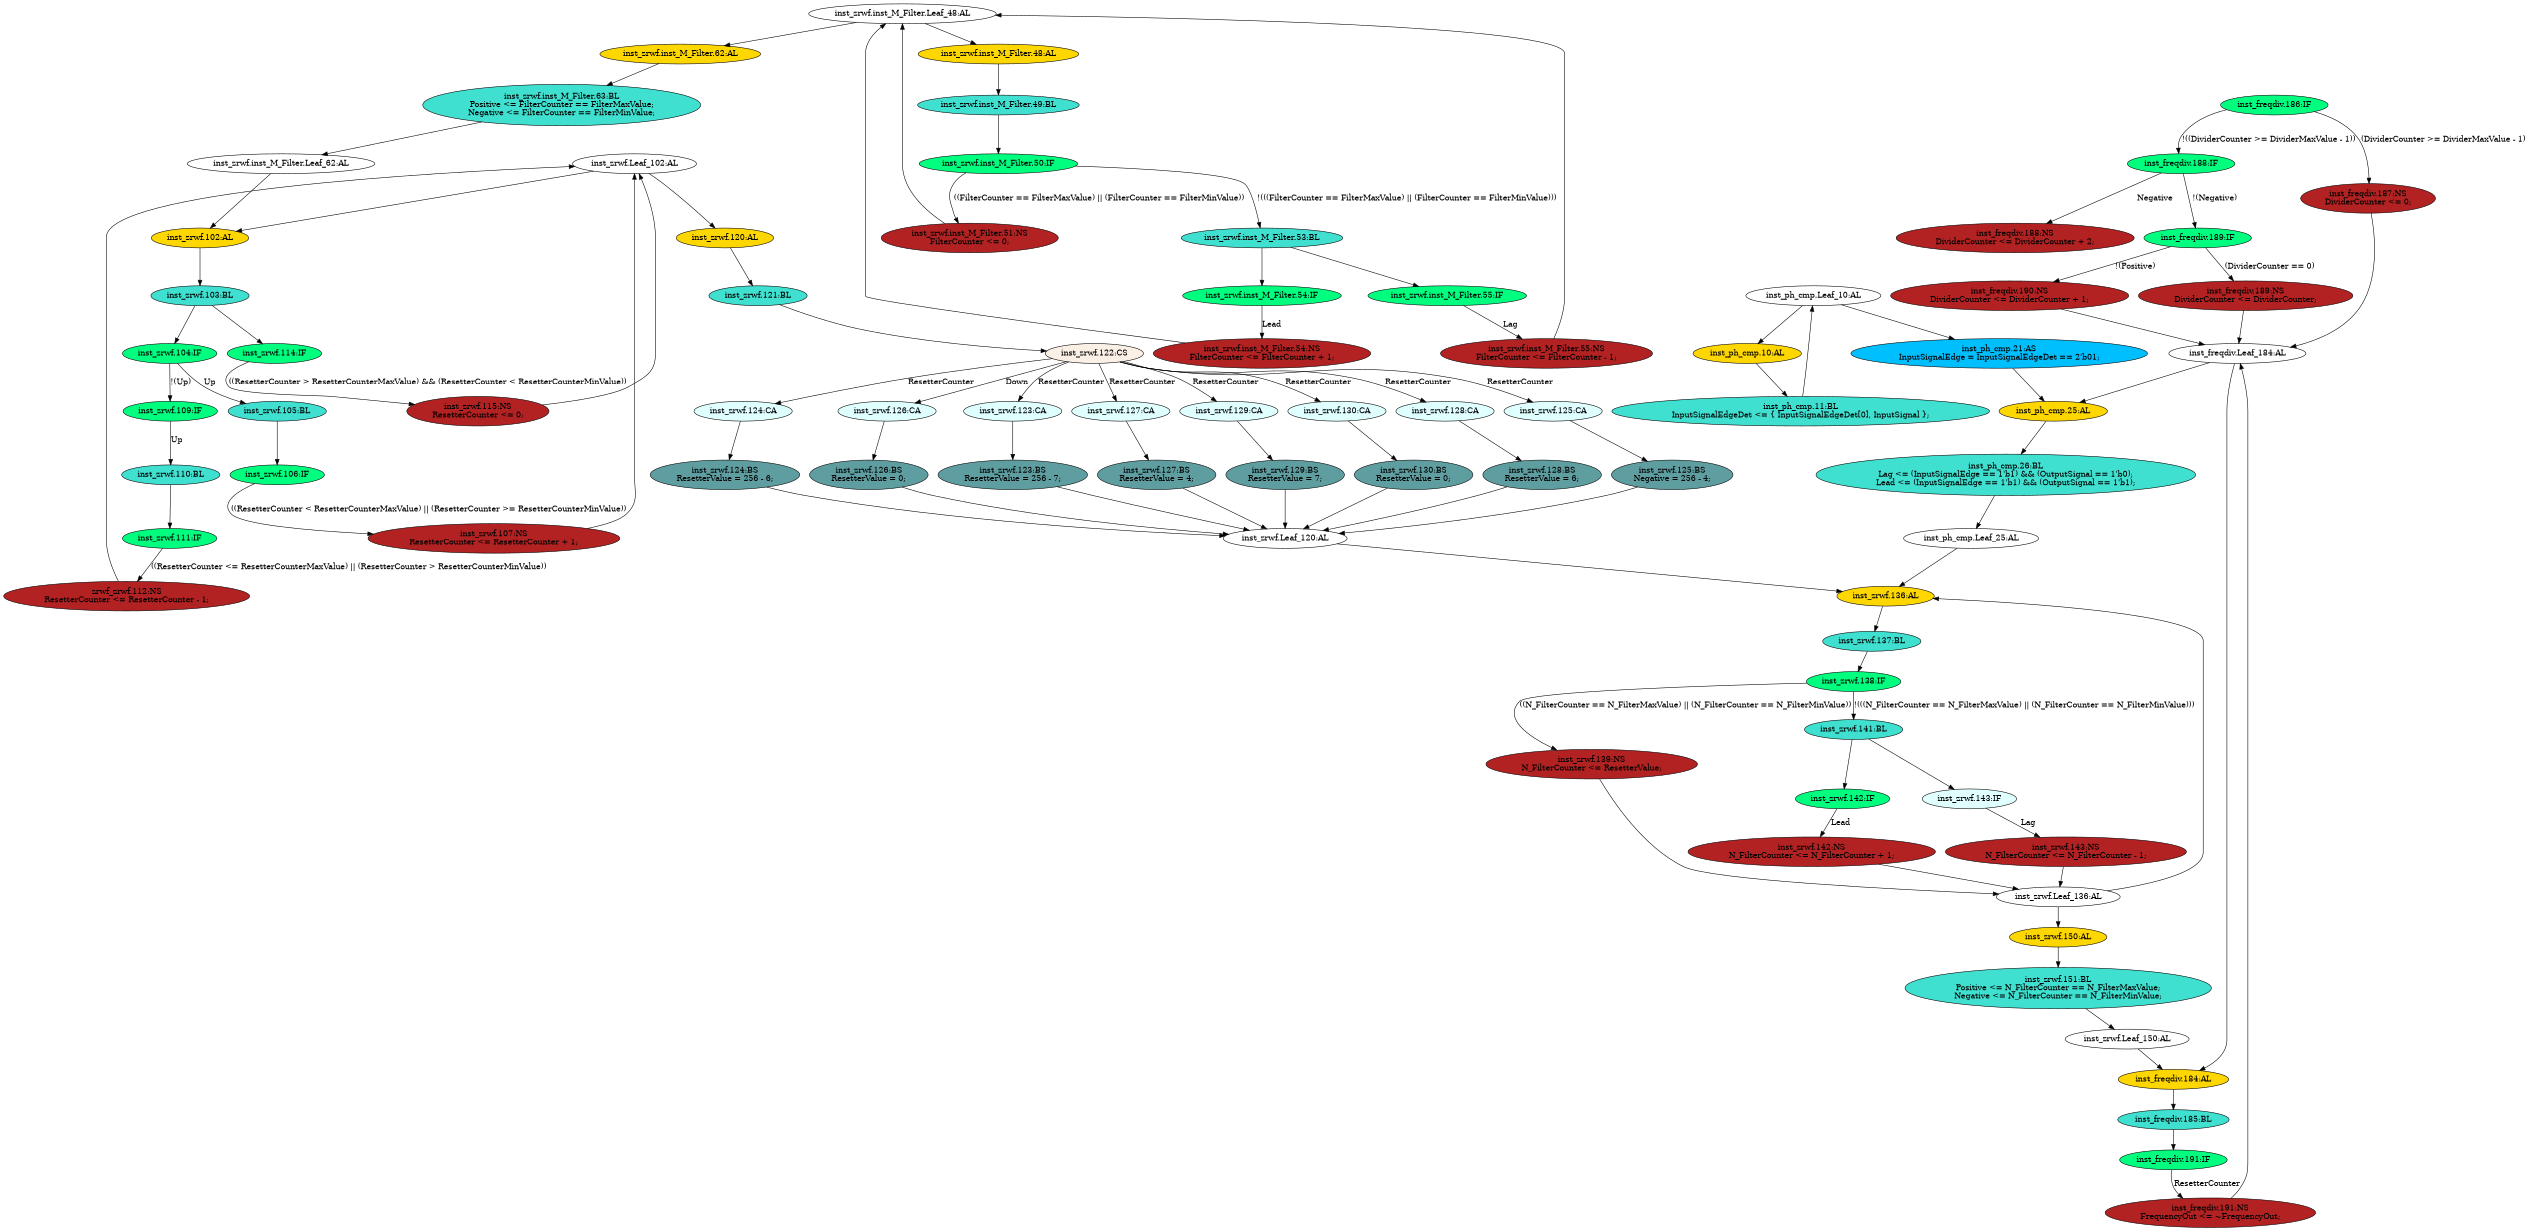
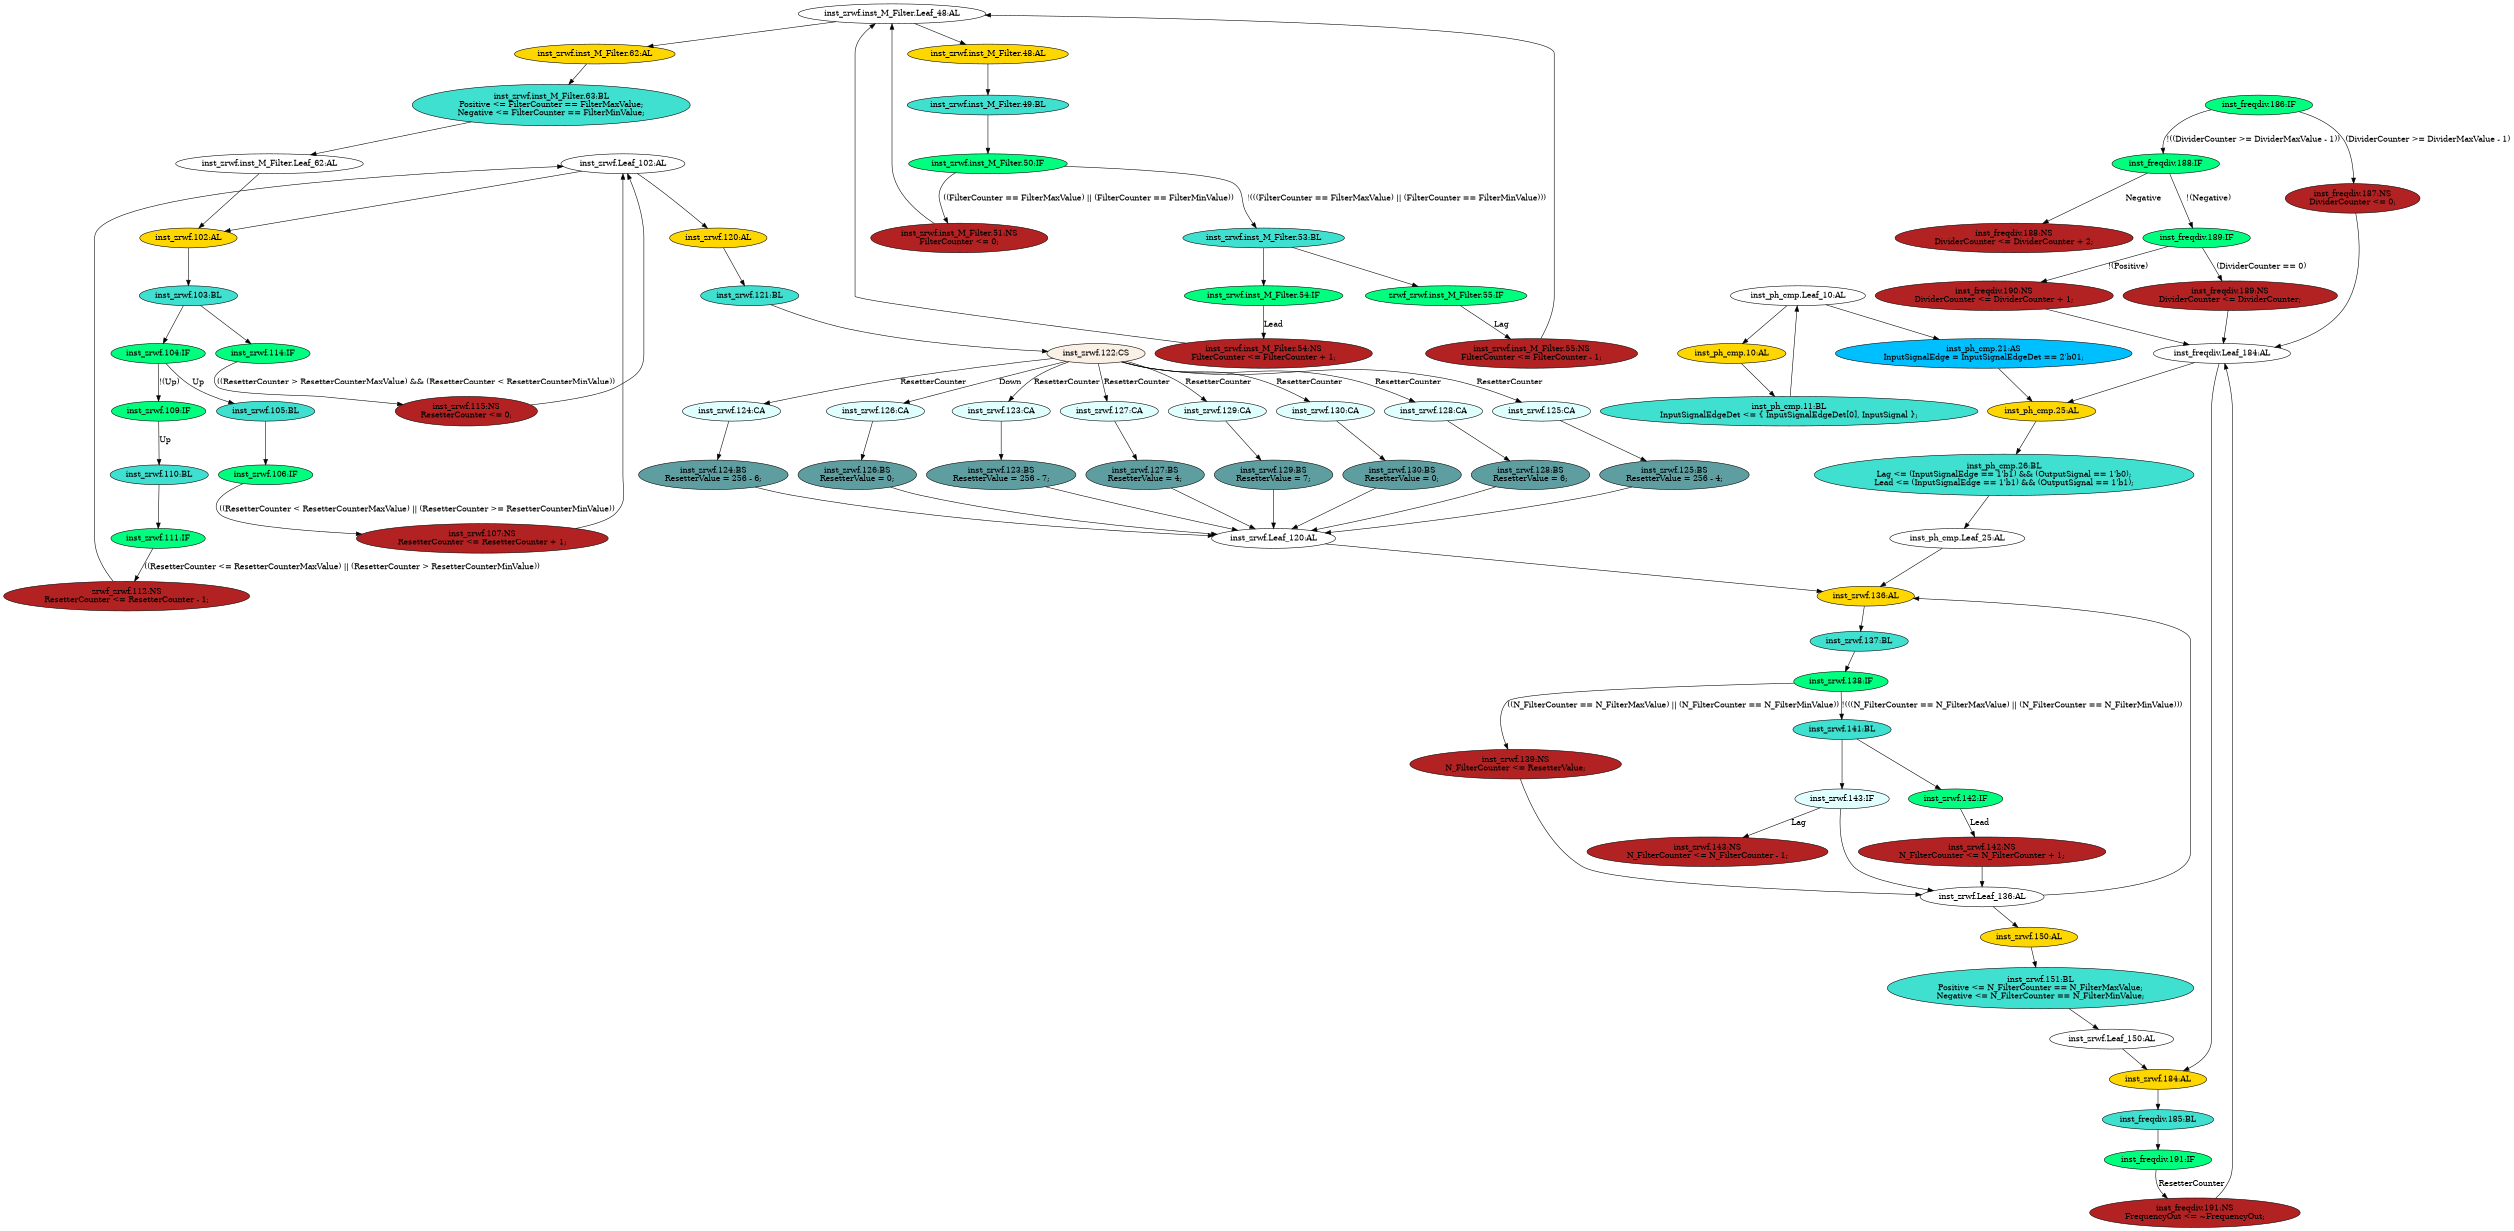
node "inst_zrwf.inst_M_Filter.55:IF": label "inst_zrwf.inst_M_Filter.55:IF" -> "zrwf_zrwf.inst_M_Filter.55:IF"
node "inst_zrwf.125:BS Negative = 256 - 4;": label "inst_zrwf.125:BS Negative = 256 - 4;" -> "inst_zrwf.125:BS ResetterValue = 256 - 4;"
edge "inst_zrwf.143:NS N_FilterCounter <= N_FilterCounter - 1;" -> "inst_zrwf.Leaf_136:AL": now "inst_zrwf.143:IF" -> "inst_zrwf.Leaf_136:AL"
node "inst_freqdiv.184:AL": label "inst_freqdiv.184:AL" -> "inst_zrwf.184:AL"
